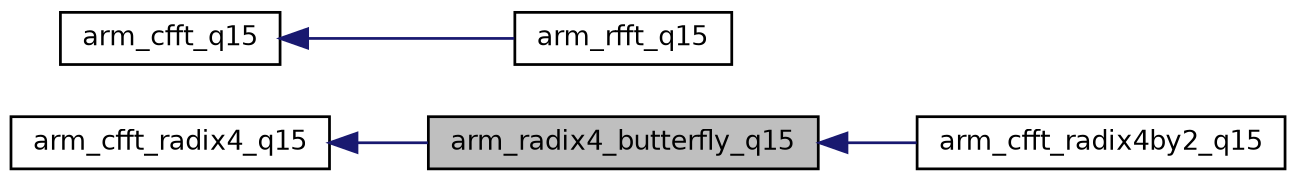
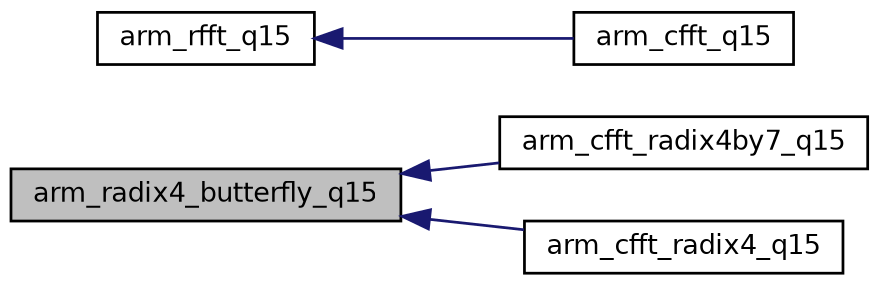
edge "arm_rfft_q15" -> "arm_cfft_q15": reversed
edge "arm_radix4_butterfly_q15" -> "arm_cfft_radix4_q15": reversed
node "arm_cfft_radix4by2_q15": label "arm_cfft_radix4by2_q15" -> "arm_cfft_radix4by7_q15"
